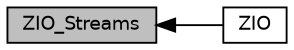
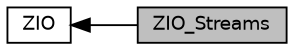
edge "ZIO" -> "ZIO_Streams": reversed
